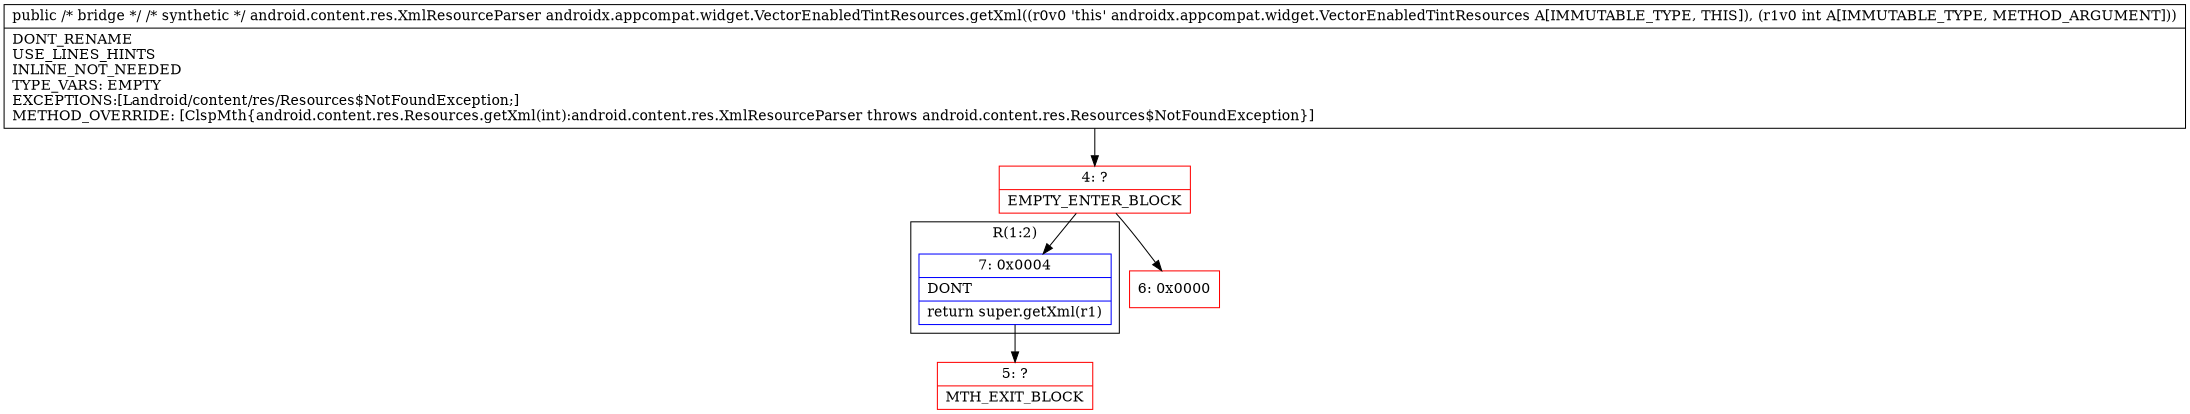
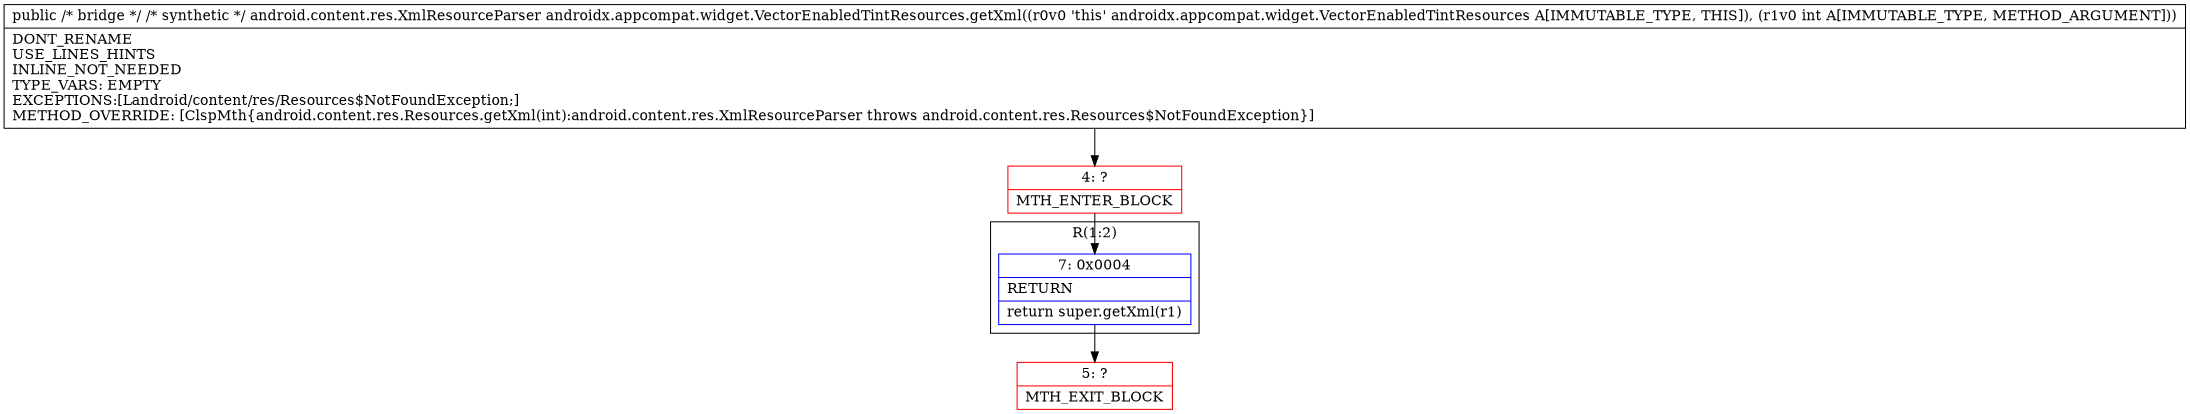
node "4: ?": text "EMPTY_ENTER_BLOCK" -> "MTH_ENTER_BLOCK"
node "7: 0x0004": text "DONT" -> "RETURN"
node "6: 0x0000": removed
